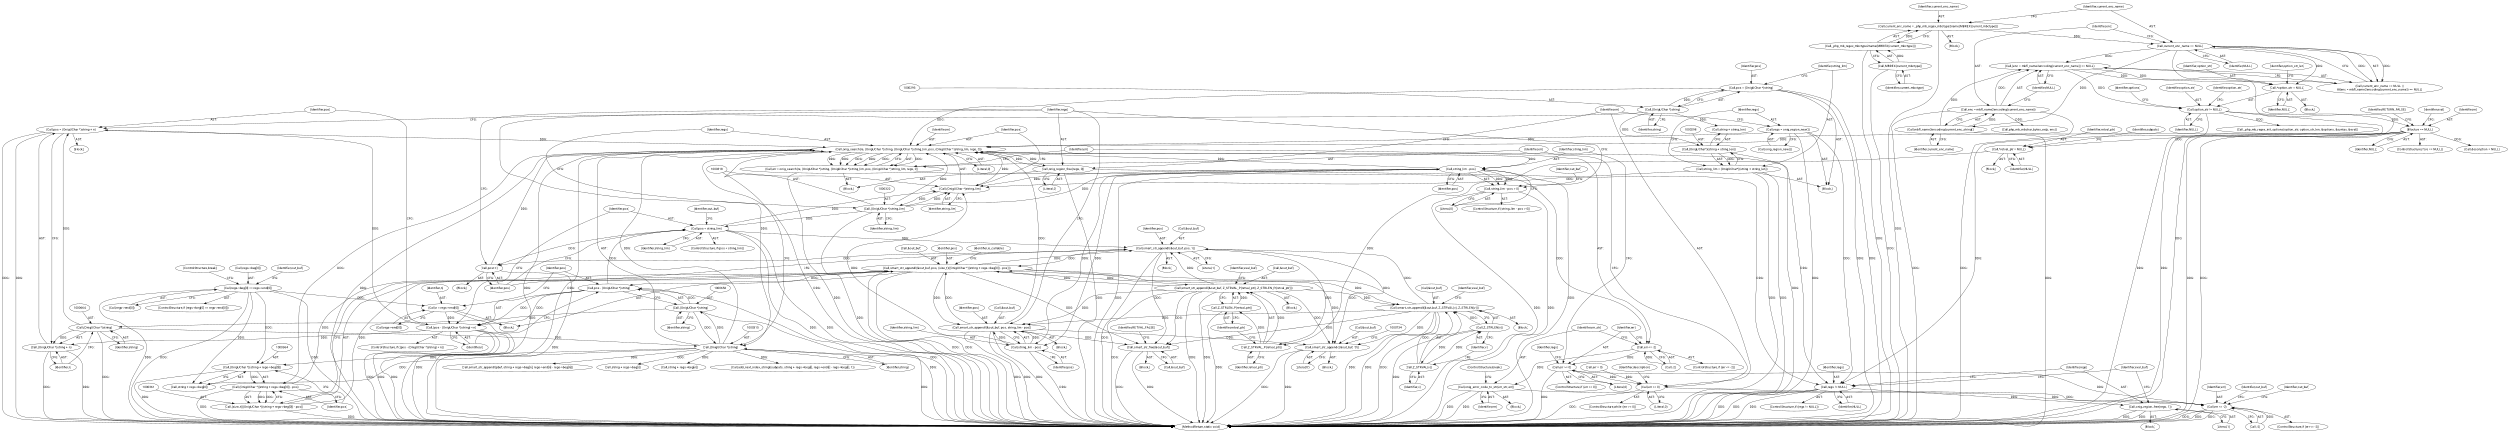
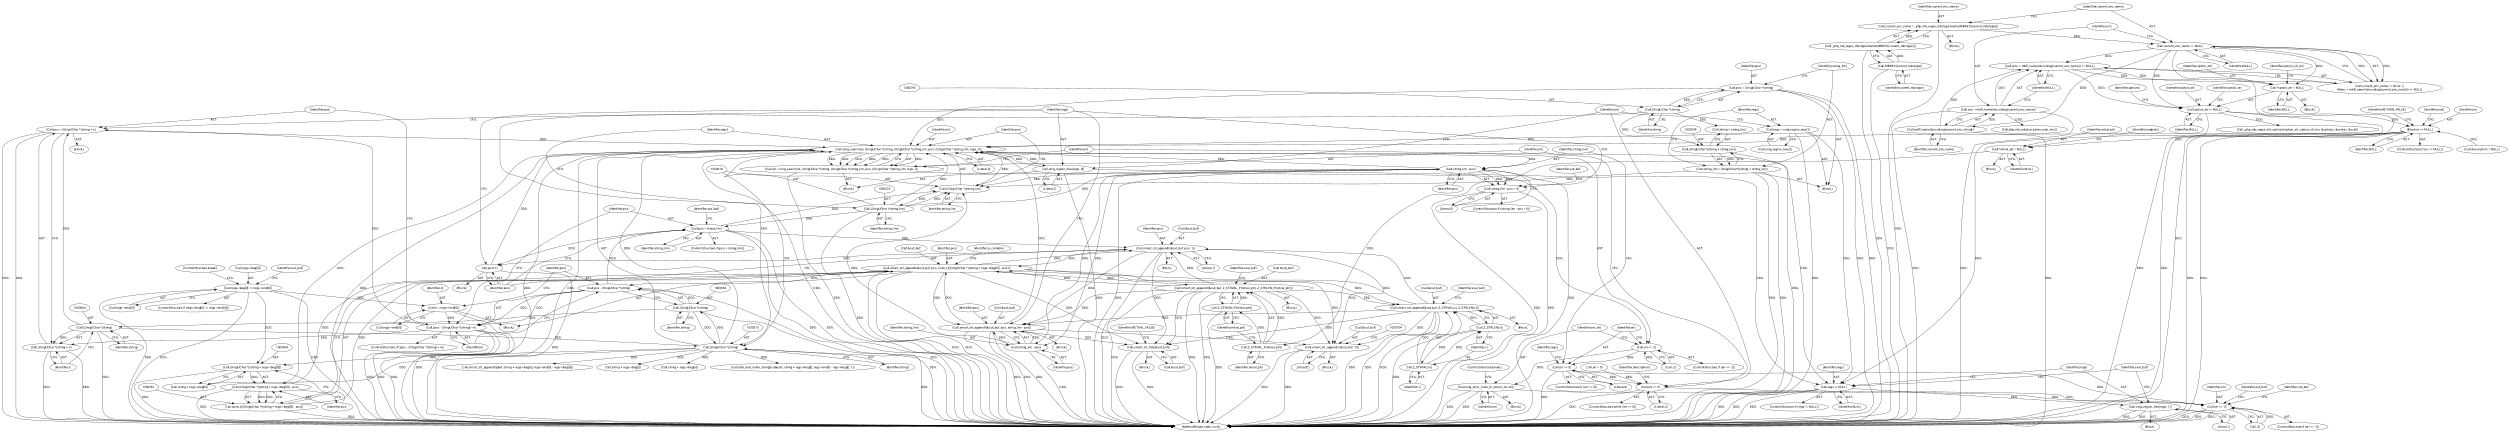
edge "(Call,current_enc_name == NULL)" -> "(Call,option_str != NULL)": added, label "DDG:"
edge "(Block,re == NULL)" -> "(Call,description = NULL)": reversed
edge "(Call,smart_str_appendl(&out_buf, pos, 1))" -> "(Call,Z_STRVAL_P(retval_ptr))": now "(Call,smart_str_appendl(&out_buf, pos, 1))" -> "(Call,smart_str_appendl(&out_buf, pos, string_lim - pos))"
edge "(Call,regs->beg[0] == regs->end[0])" -> "(Call,string + regs->beg[0])": removed, label "DDG:"
